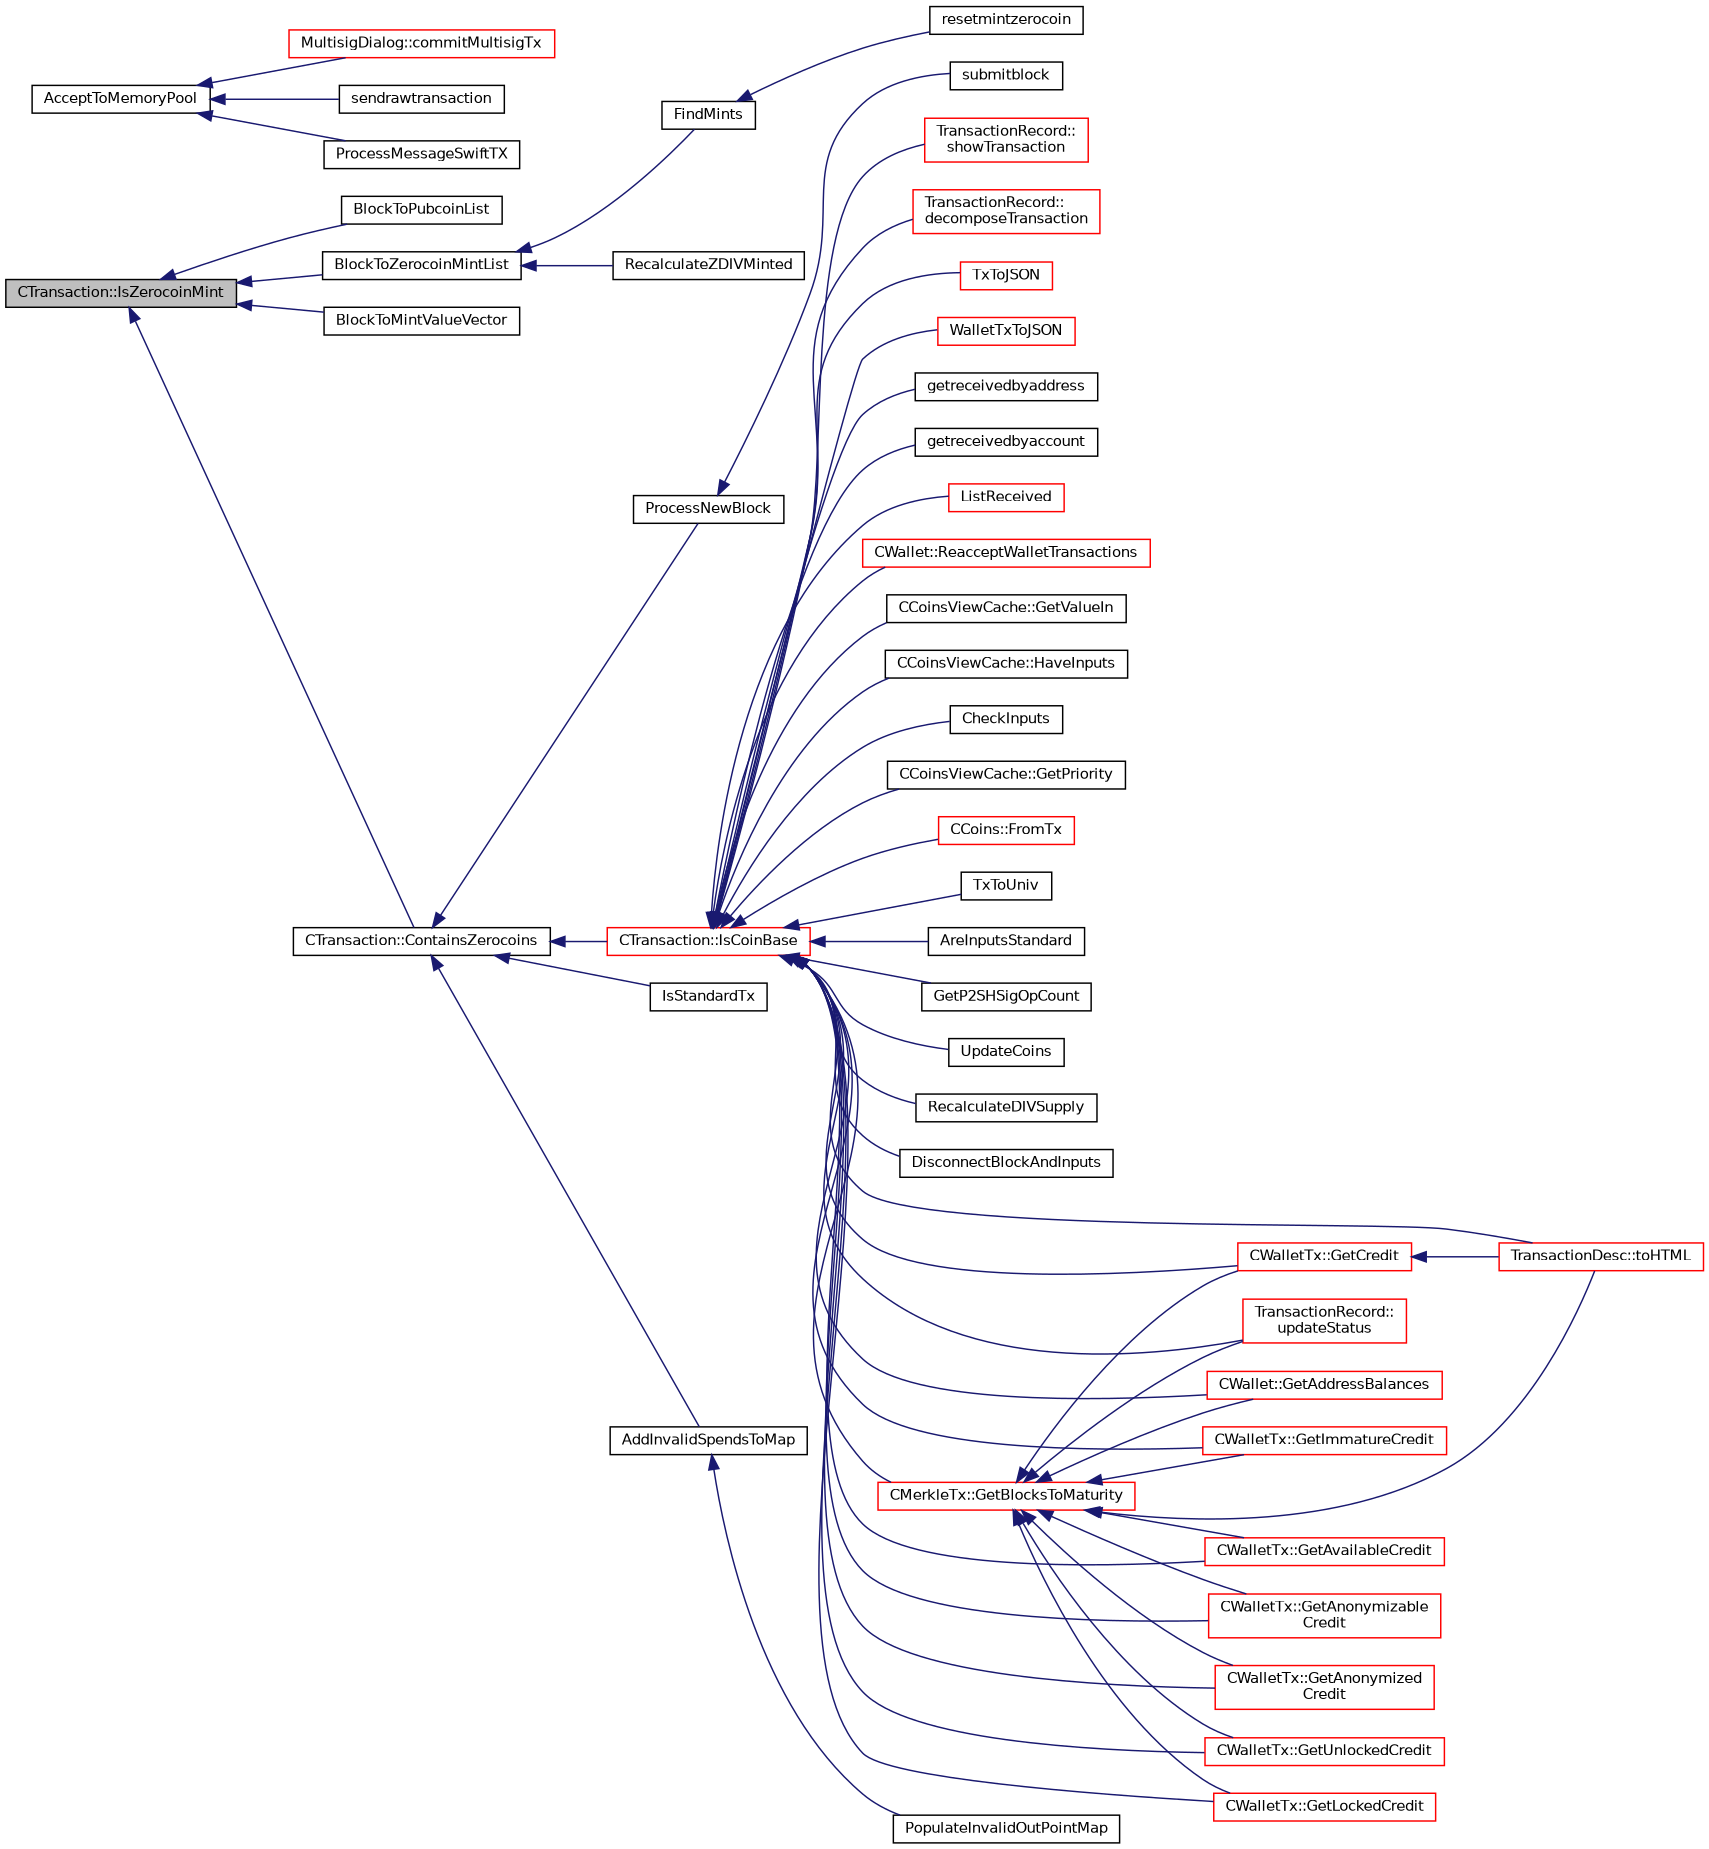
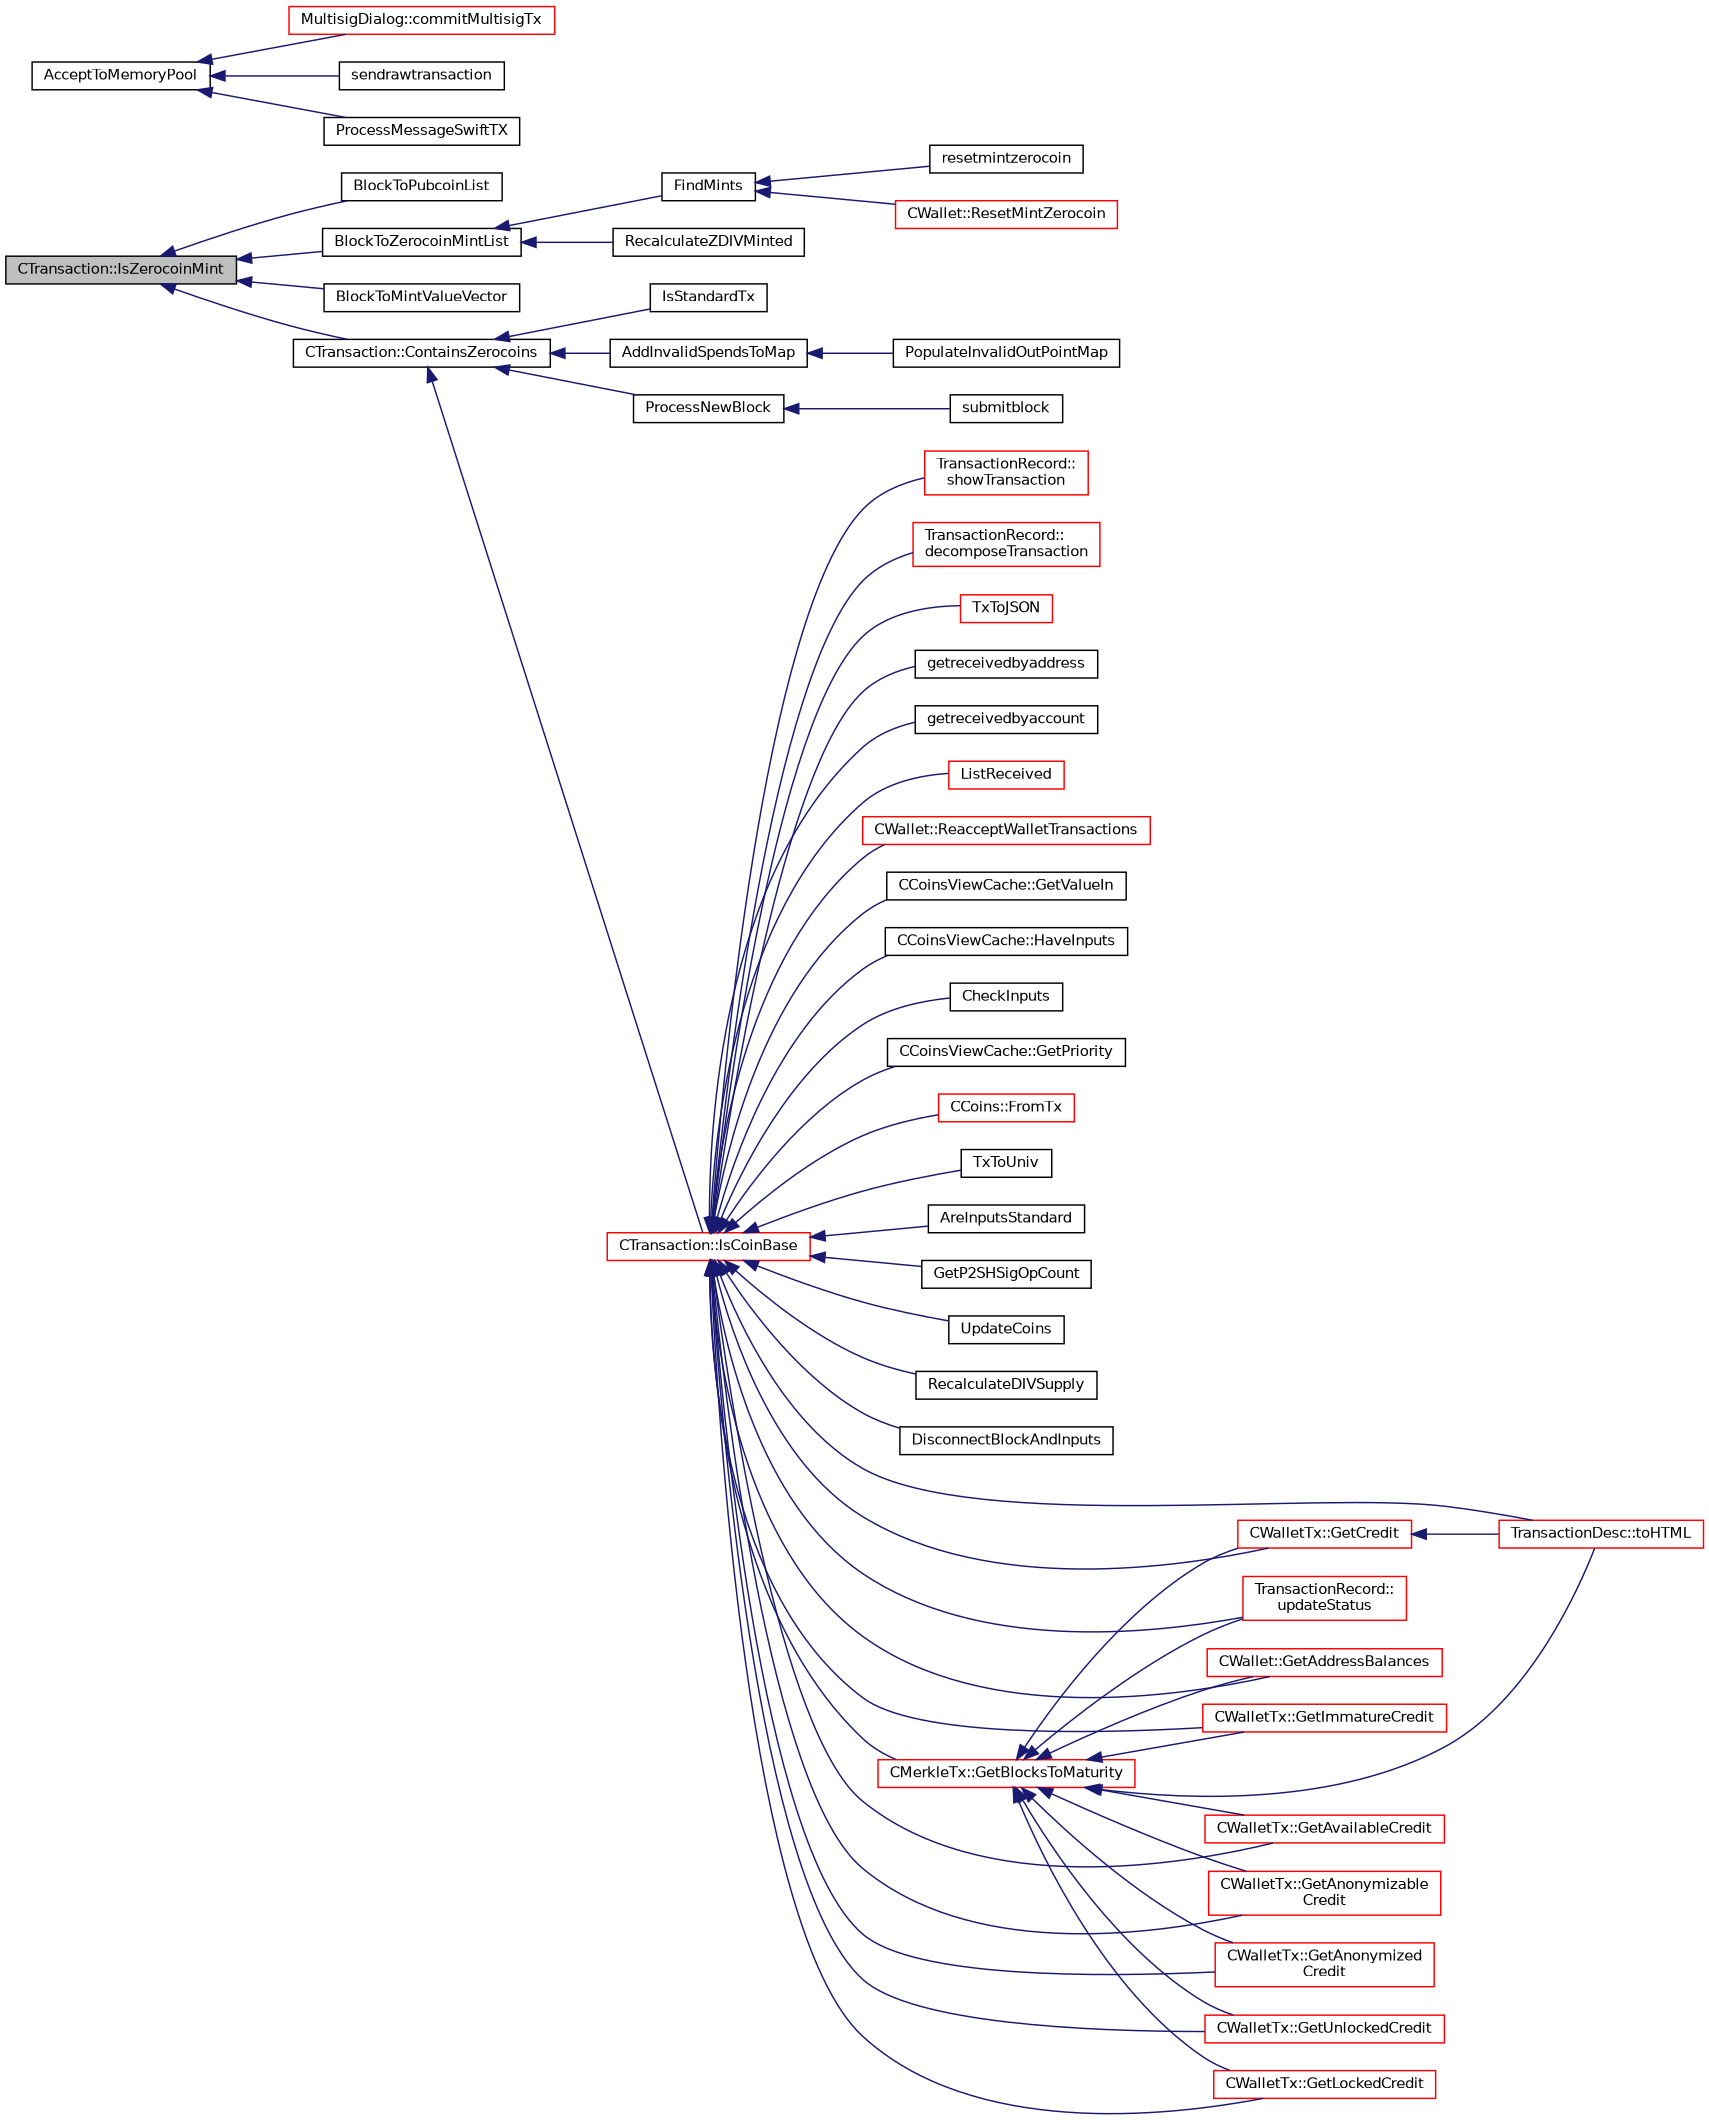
node "CWallet::ResetMintZerocoin": added
node "WalletTxToJSON": removed
